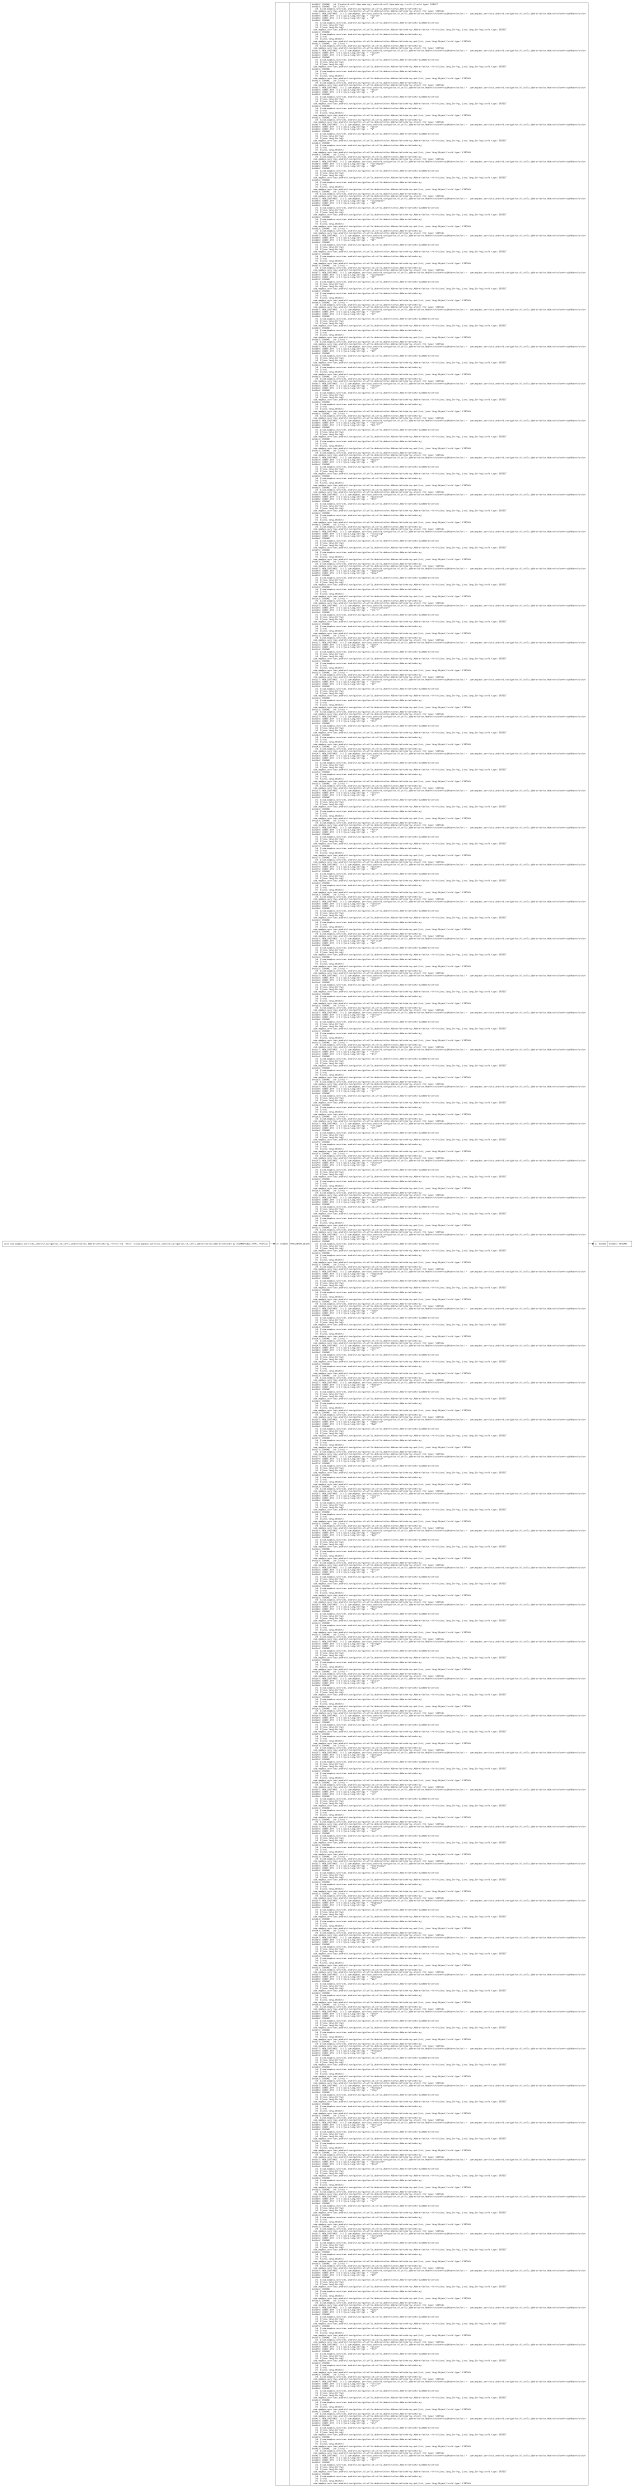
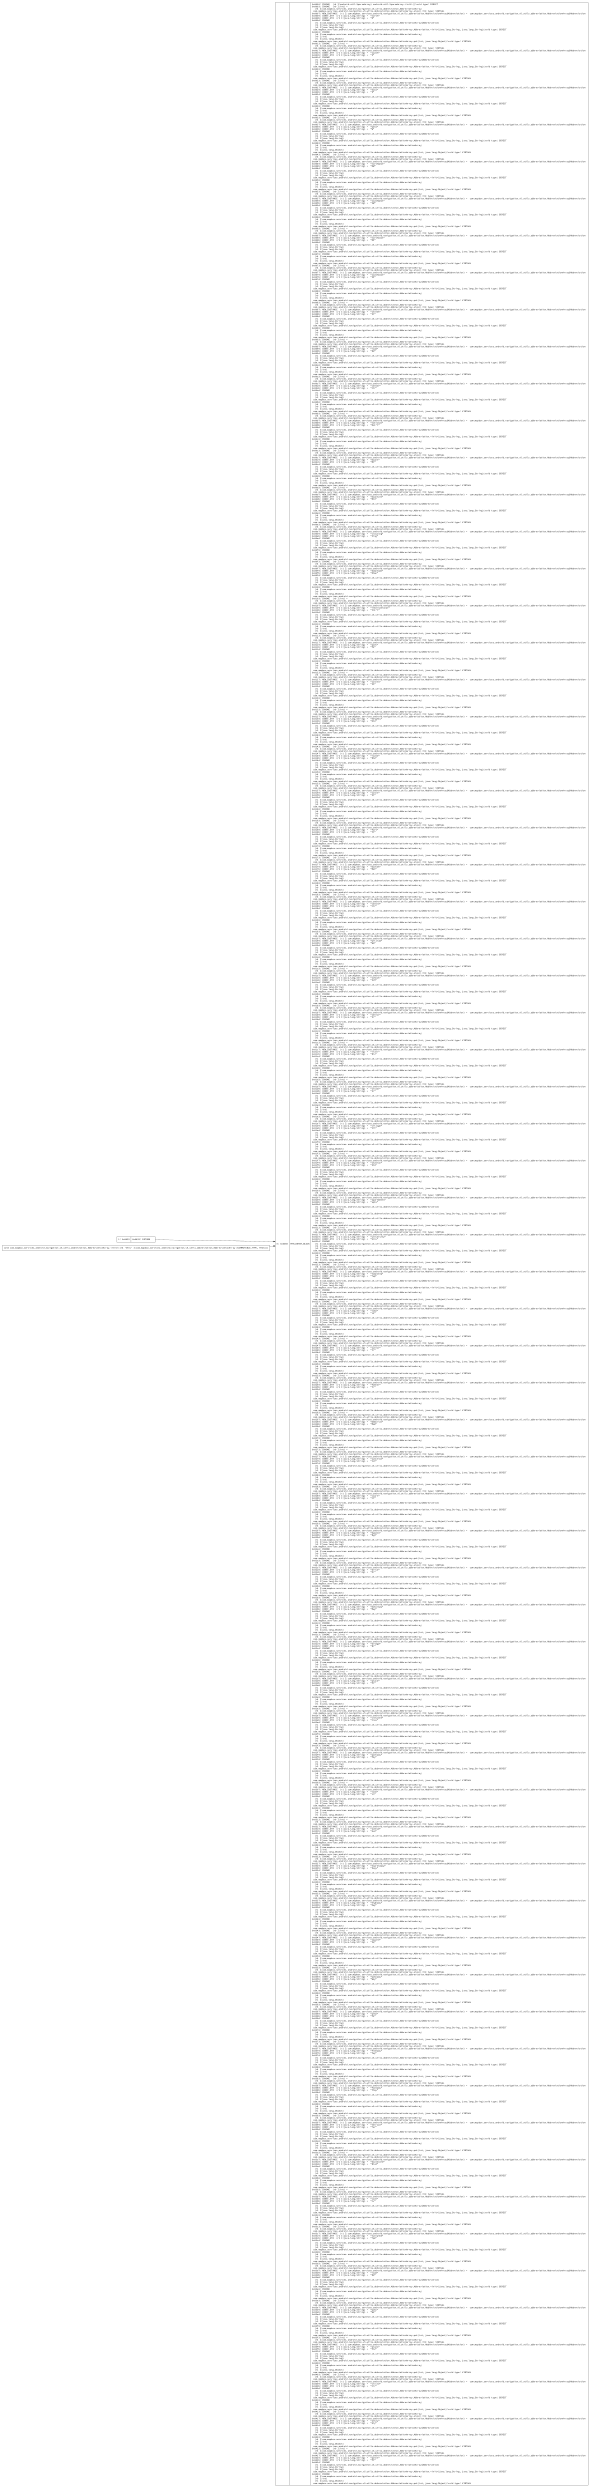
edge "0: 0x0000" -> "1: 0x0433": reversed
